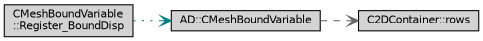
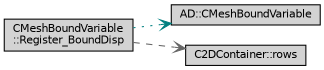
edge "AD::CMeshBoundVariable" -> "C2DContainer::rows": now "CMeshBoundVariable ::Register_BoundDisp" -> "C2DContainer::rows"
